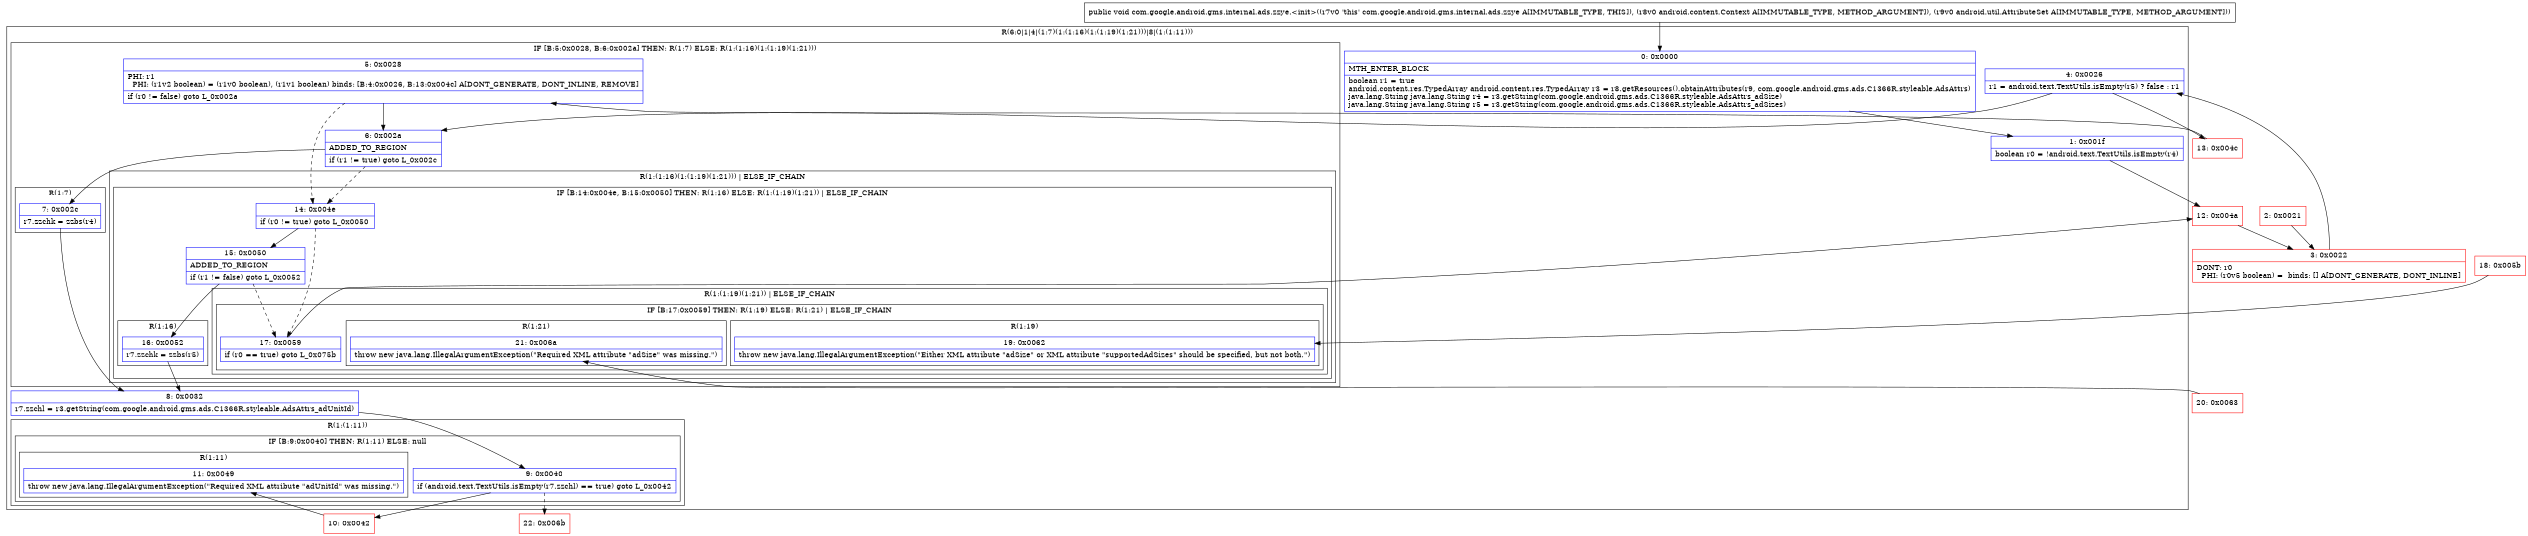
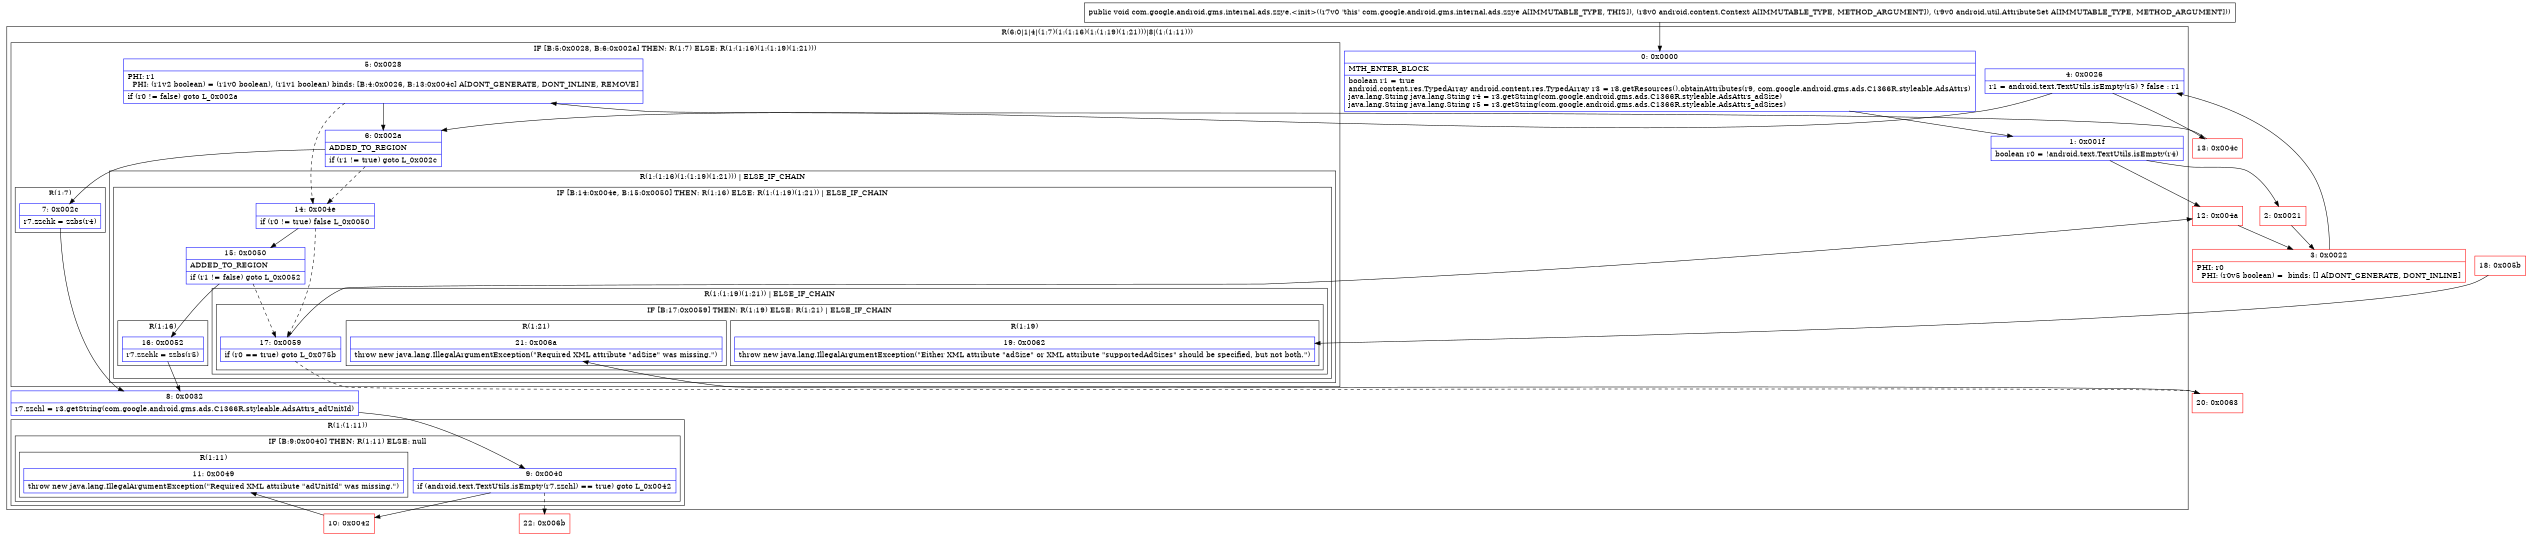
edge "1: 0x001f" -> "2: 0x0021": added
node "14: 0x004e": text "if (r0 != true) goto L_0x0050" -> "if (r0 != true) false L_0x0050"
node "3: 0x0022": text "DONT: r0" -> "PHI: r0"
edge "17: 0x0059" -> "20: 0x0063": added
